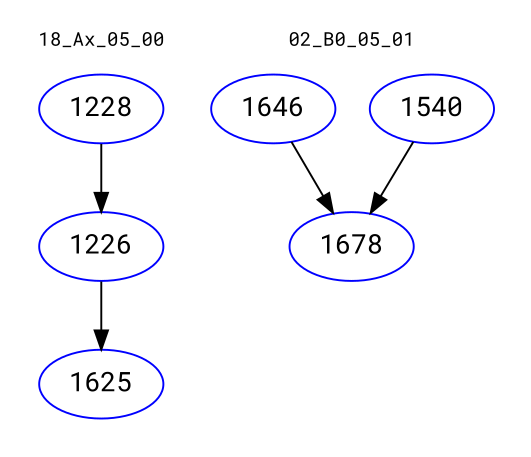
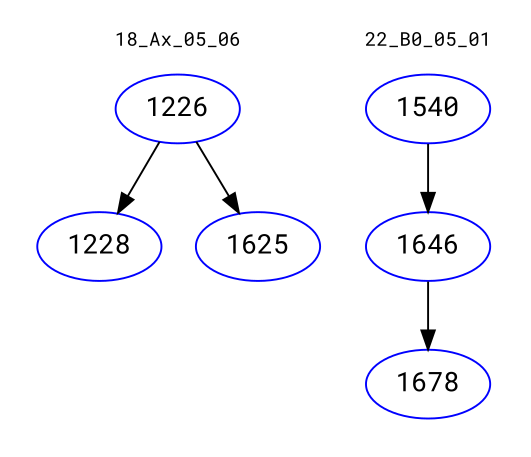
cluster "18_Ax_05_00": label "18_Ax_05_00" -> "18_Ax_05_06"
cluster "02_B0_05_01": label "02_B0_05_01" -> "22_B0_05_01"
edge "1228" -> "1226": reversed
edge "1540" -> "1678": now "1540" -> "1646"
